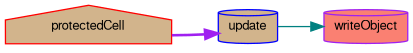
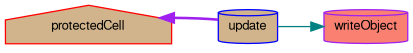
edge "protectedCell" -> "update": reversed
